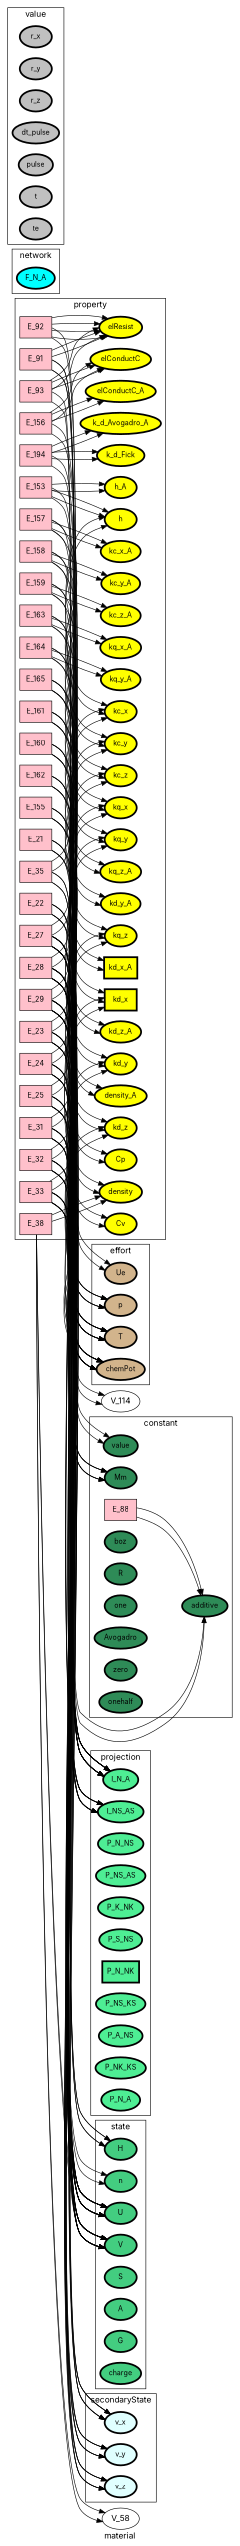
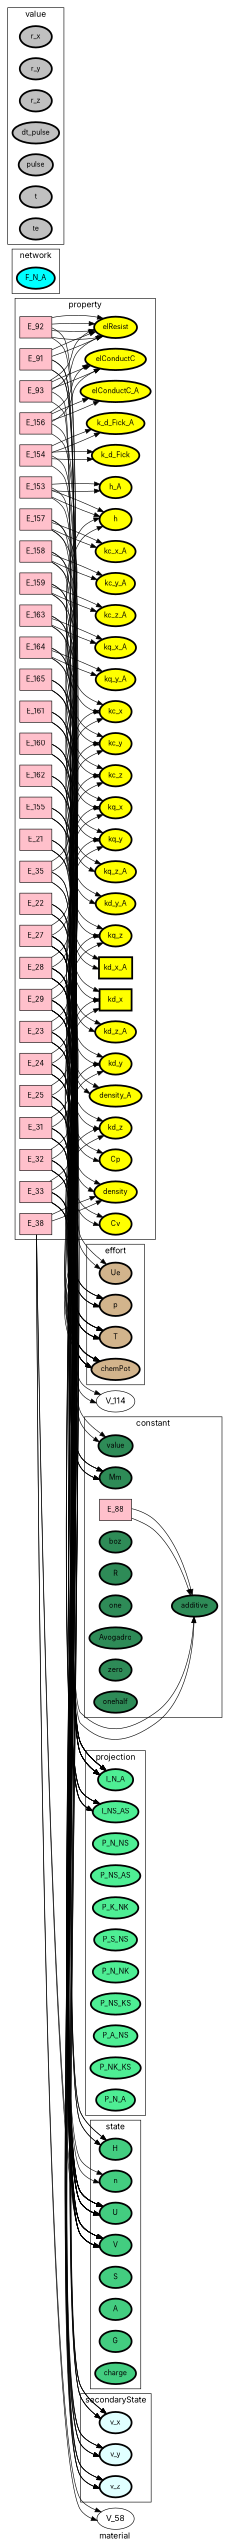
node "k_d_Avogadro_A": label "k_d_Avogadro_A" -> "k_d_Fick_A"
node "E_194": label "E_194" -> "E_154"
node "P_N_NK": shape box -> ellipse
